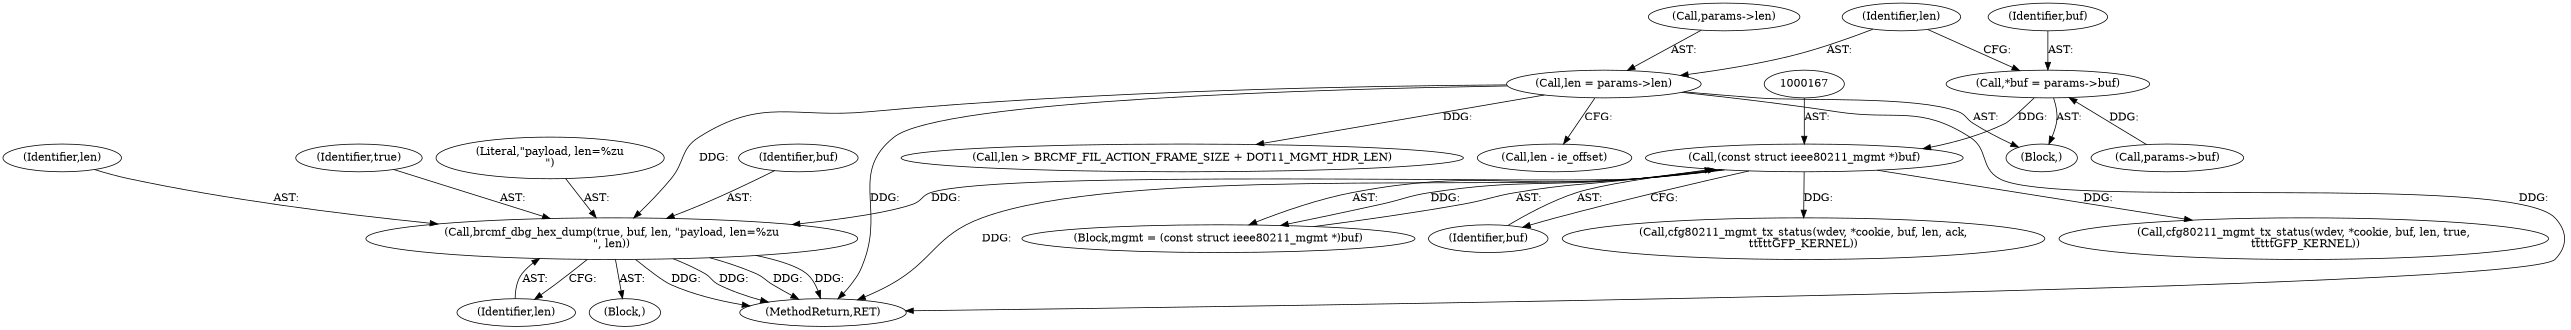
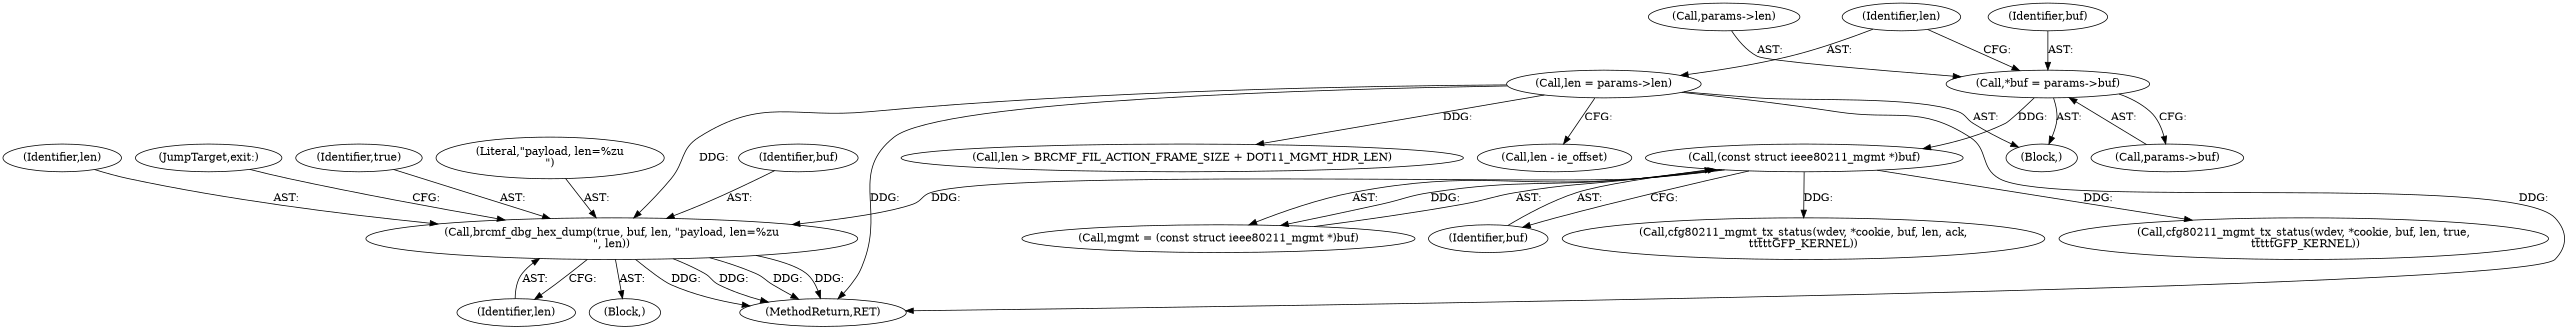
edge "(Call,params->len)" -> "(Call,len = params->len)": now "(Call,params->len)" -> "(Call,*buf = params->buf)"
node "1000167": removed
edge "(Call,*buf = params->buf)" -> "(Call,params->buf)": added, label "CFG:"
edge "(Call,params->buf)" -> "(Call,*buf = params->buf)": label "DDG: " -> "AST: "
node "(JumpTarget,exit:)": added
edge "(Call,(const struct ieee80211_mgmt *)buf)" -> "(MethodReturn,RET)": removed, label "DDG:"
node "(Block,mgmt = (const struct ieee80211_mgmt *)buf)": label "(Block,mgmt = (const struct ieee80211_mgmt *)buf)" -> "(Call,mgmt = (const struct ieee80211_mgmt *)buf)"
